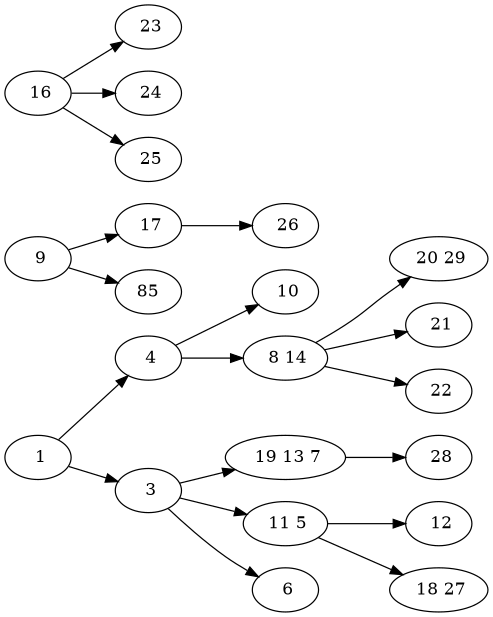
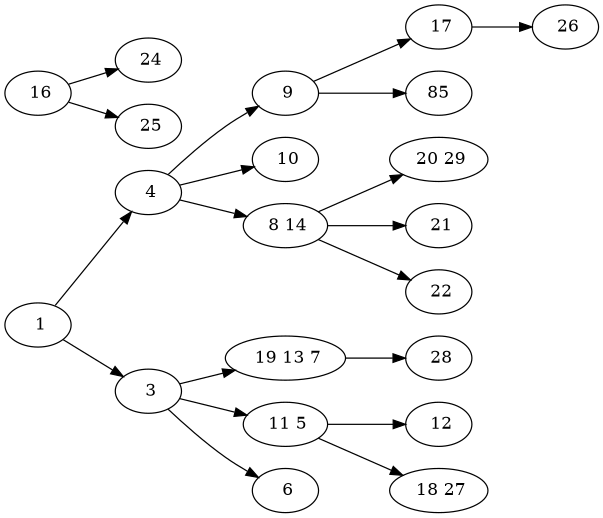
node "23": removed
edge "4" -> "9": added
